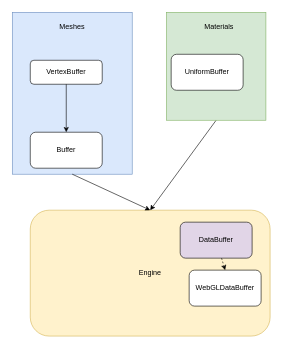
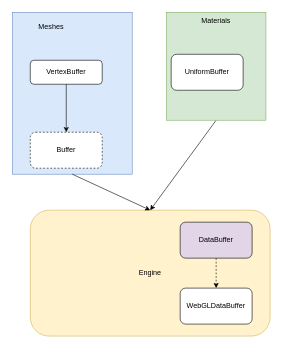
node "Meshes": moved (72, 27) -> (51, 27)
node "Materials": moved (219, 27) -> (216, 21)
node "Buffer": style solid -> dashed
node "WebGLDataBuffer": moved (225, 288) -> (216, 306)
